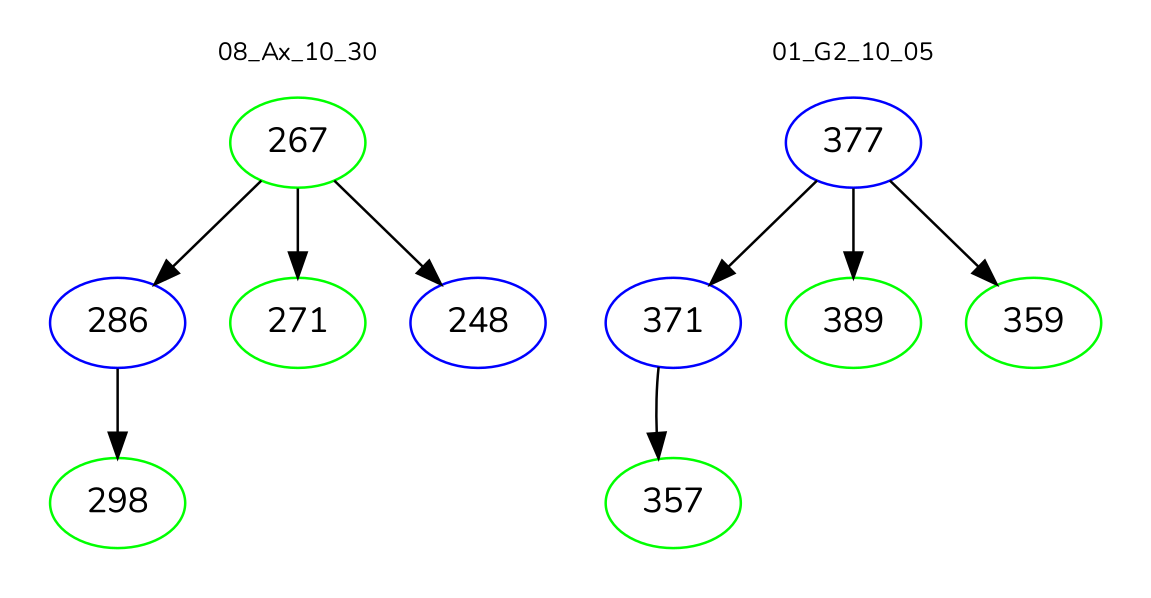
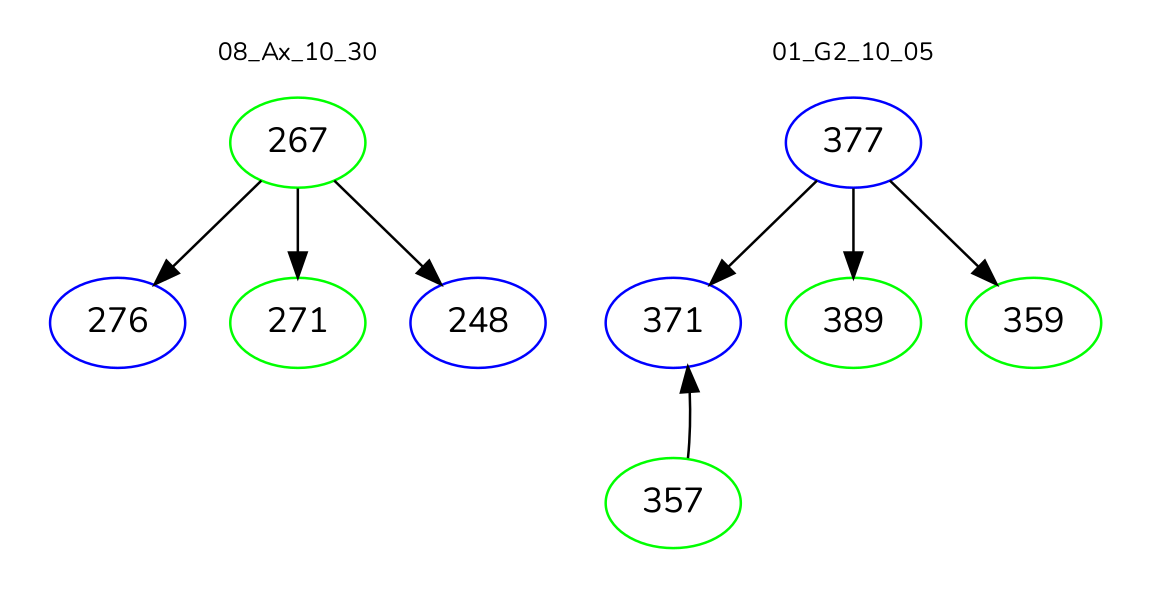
node "286": label "286" -> "276"
edge "371" -> "357": reversed
node "298": removed
